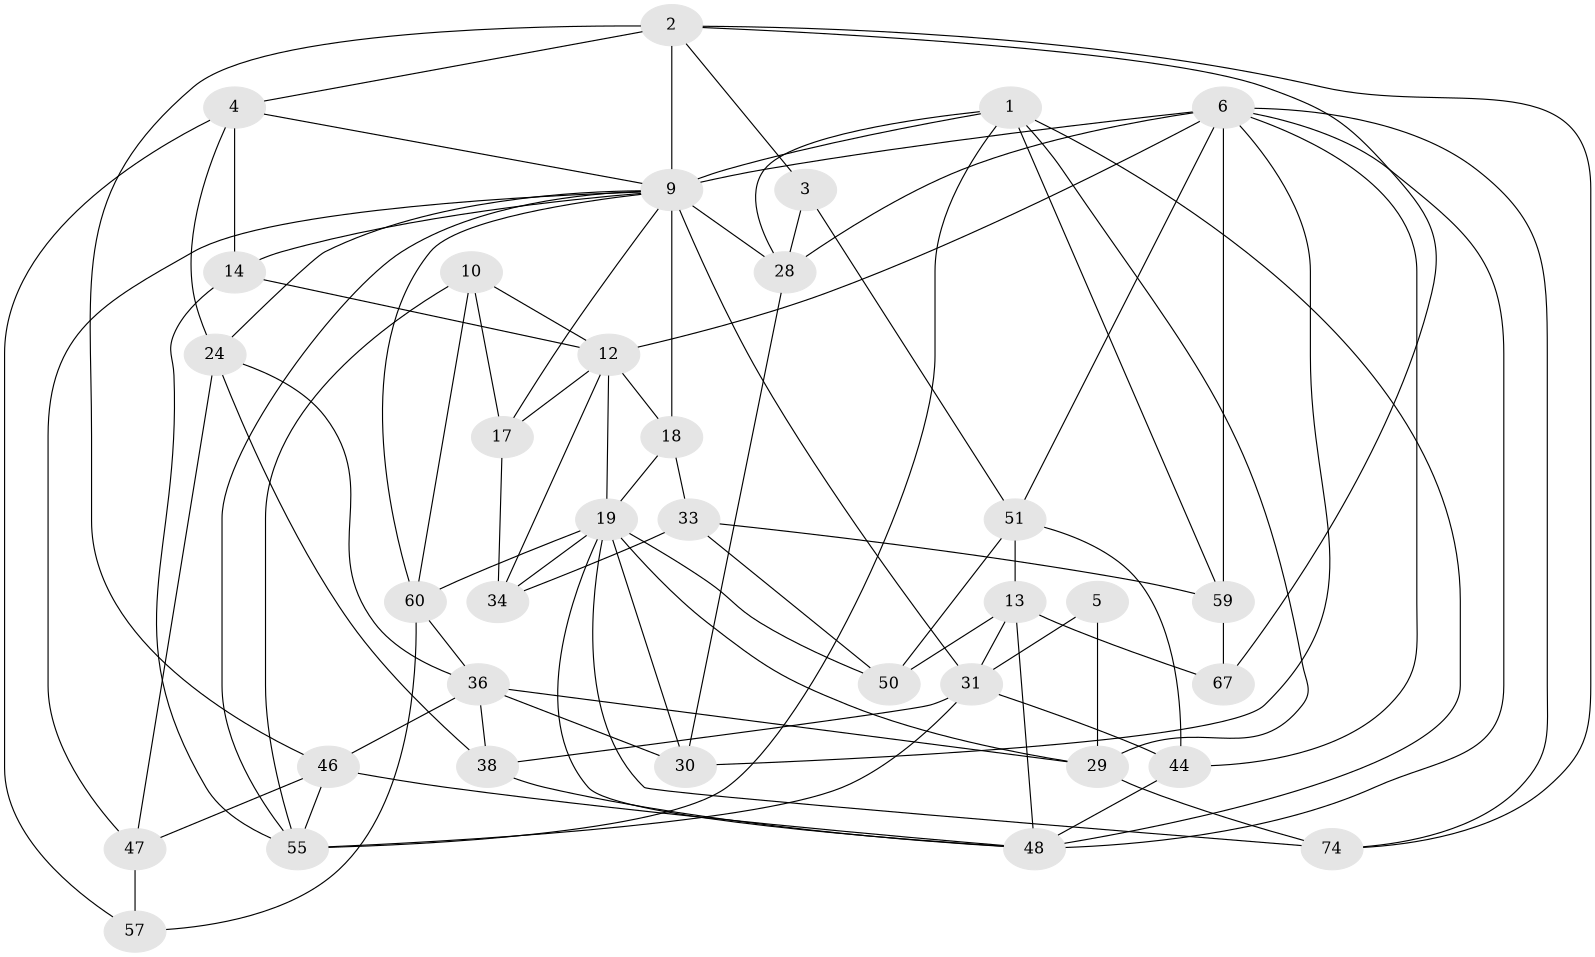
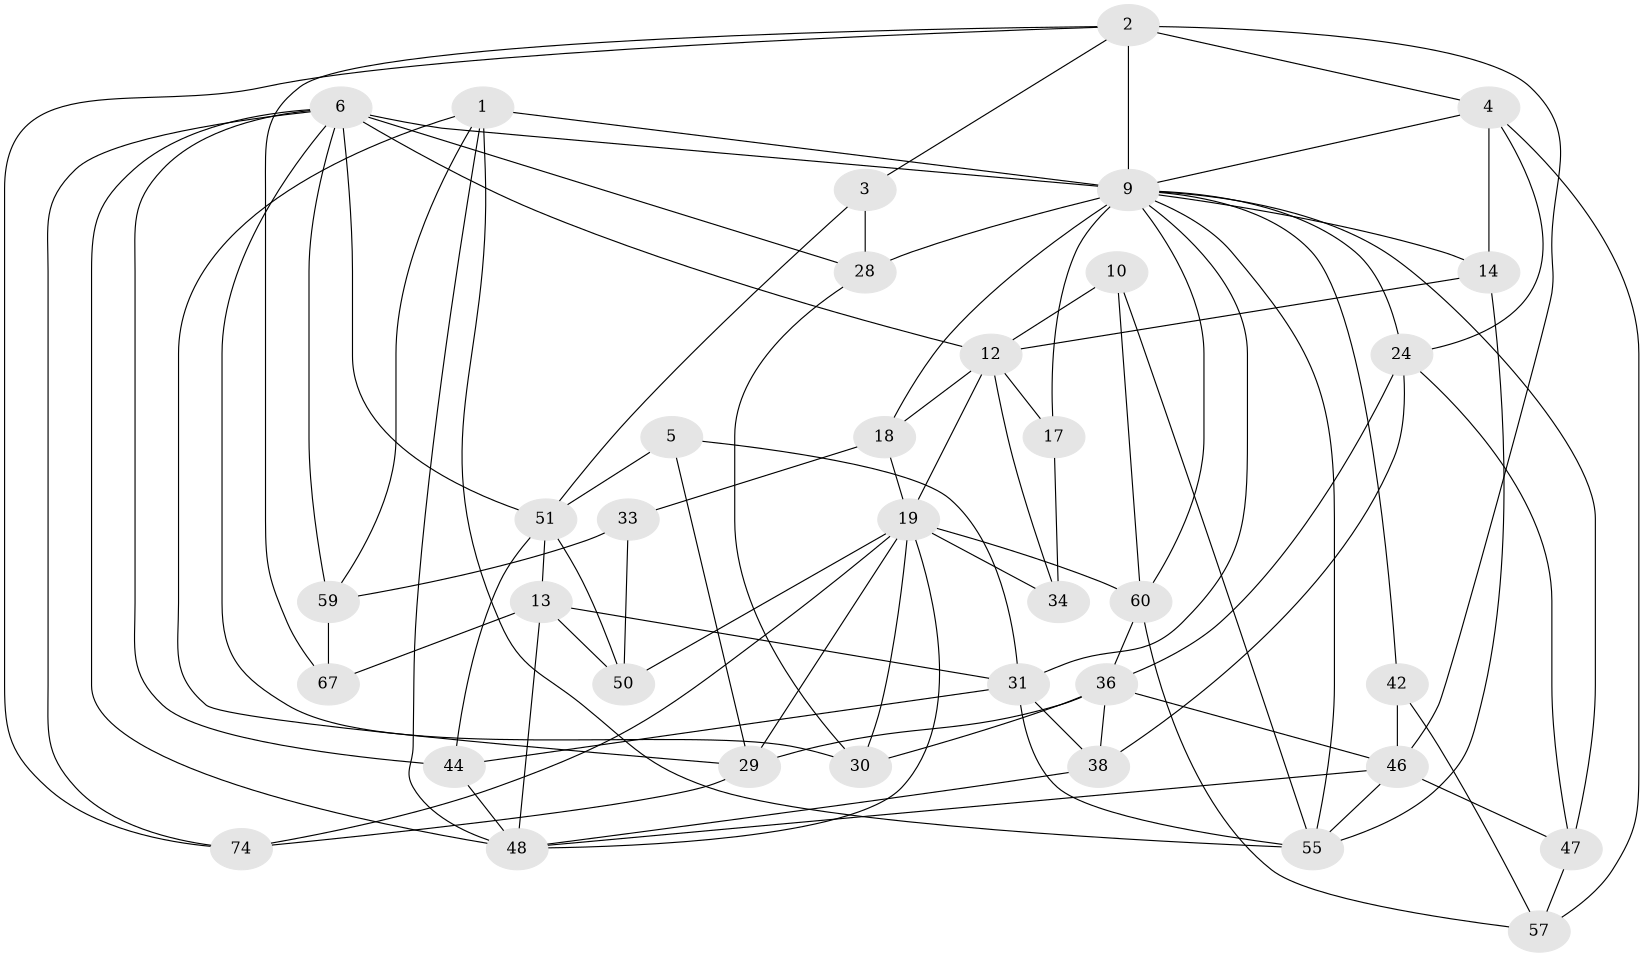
edge "1" -- "28": removed
edge "10" -- "17": removed
edge "5" -- "51": added
edge "33" -- "34": removed
node "42": added
